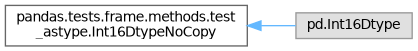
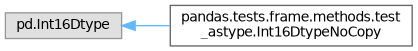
edge "pd.Int16Dtype" -> "pandas.tests.frame.methods.test _astype.Int16DtypeNoCopy": reversed
